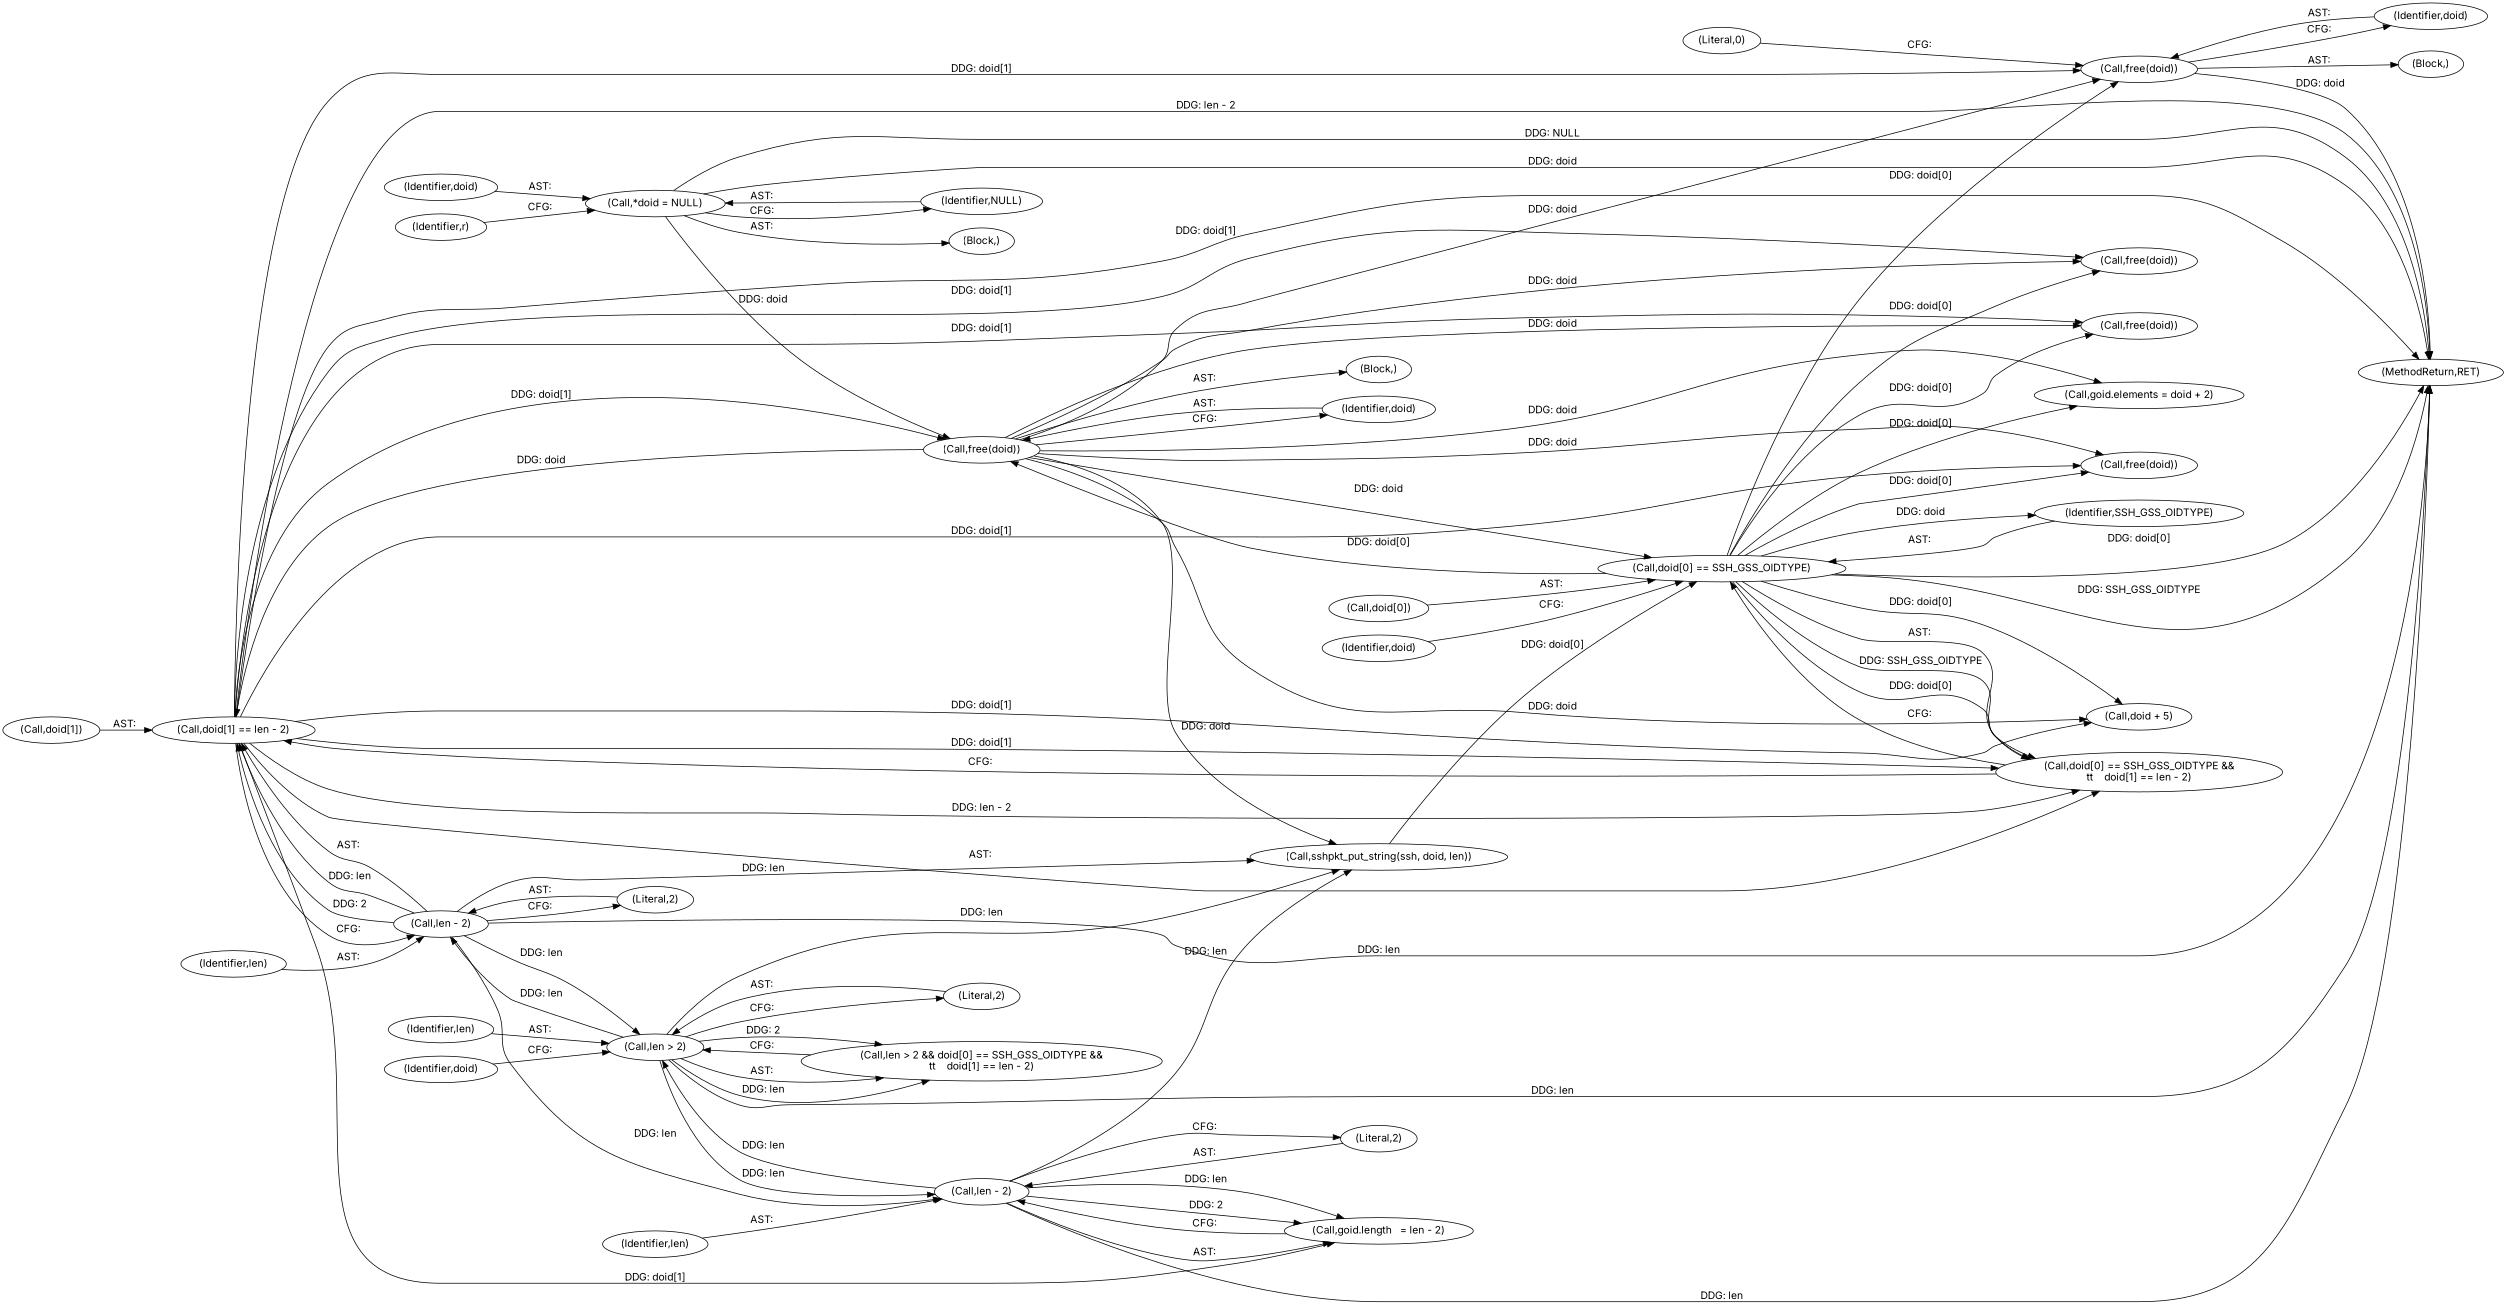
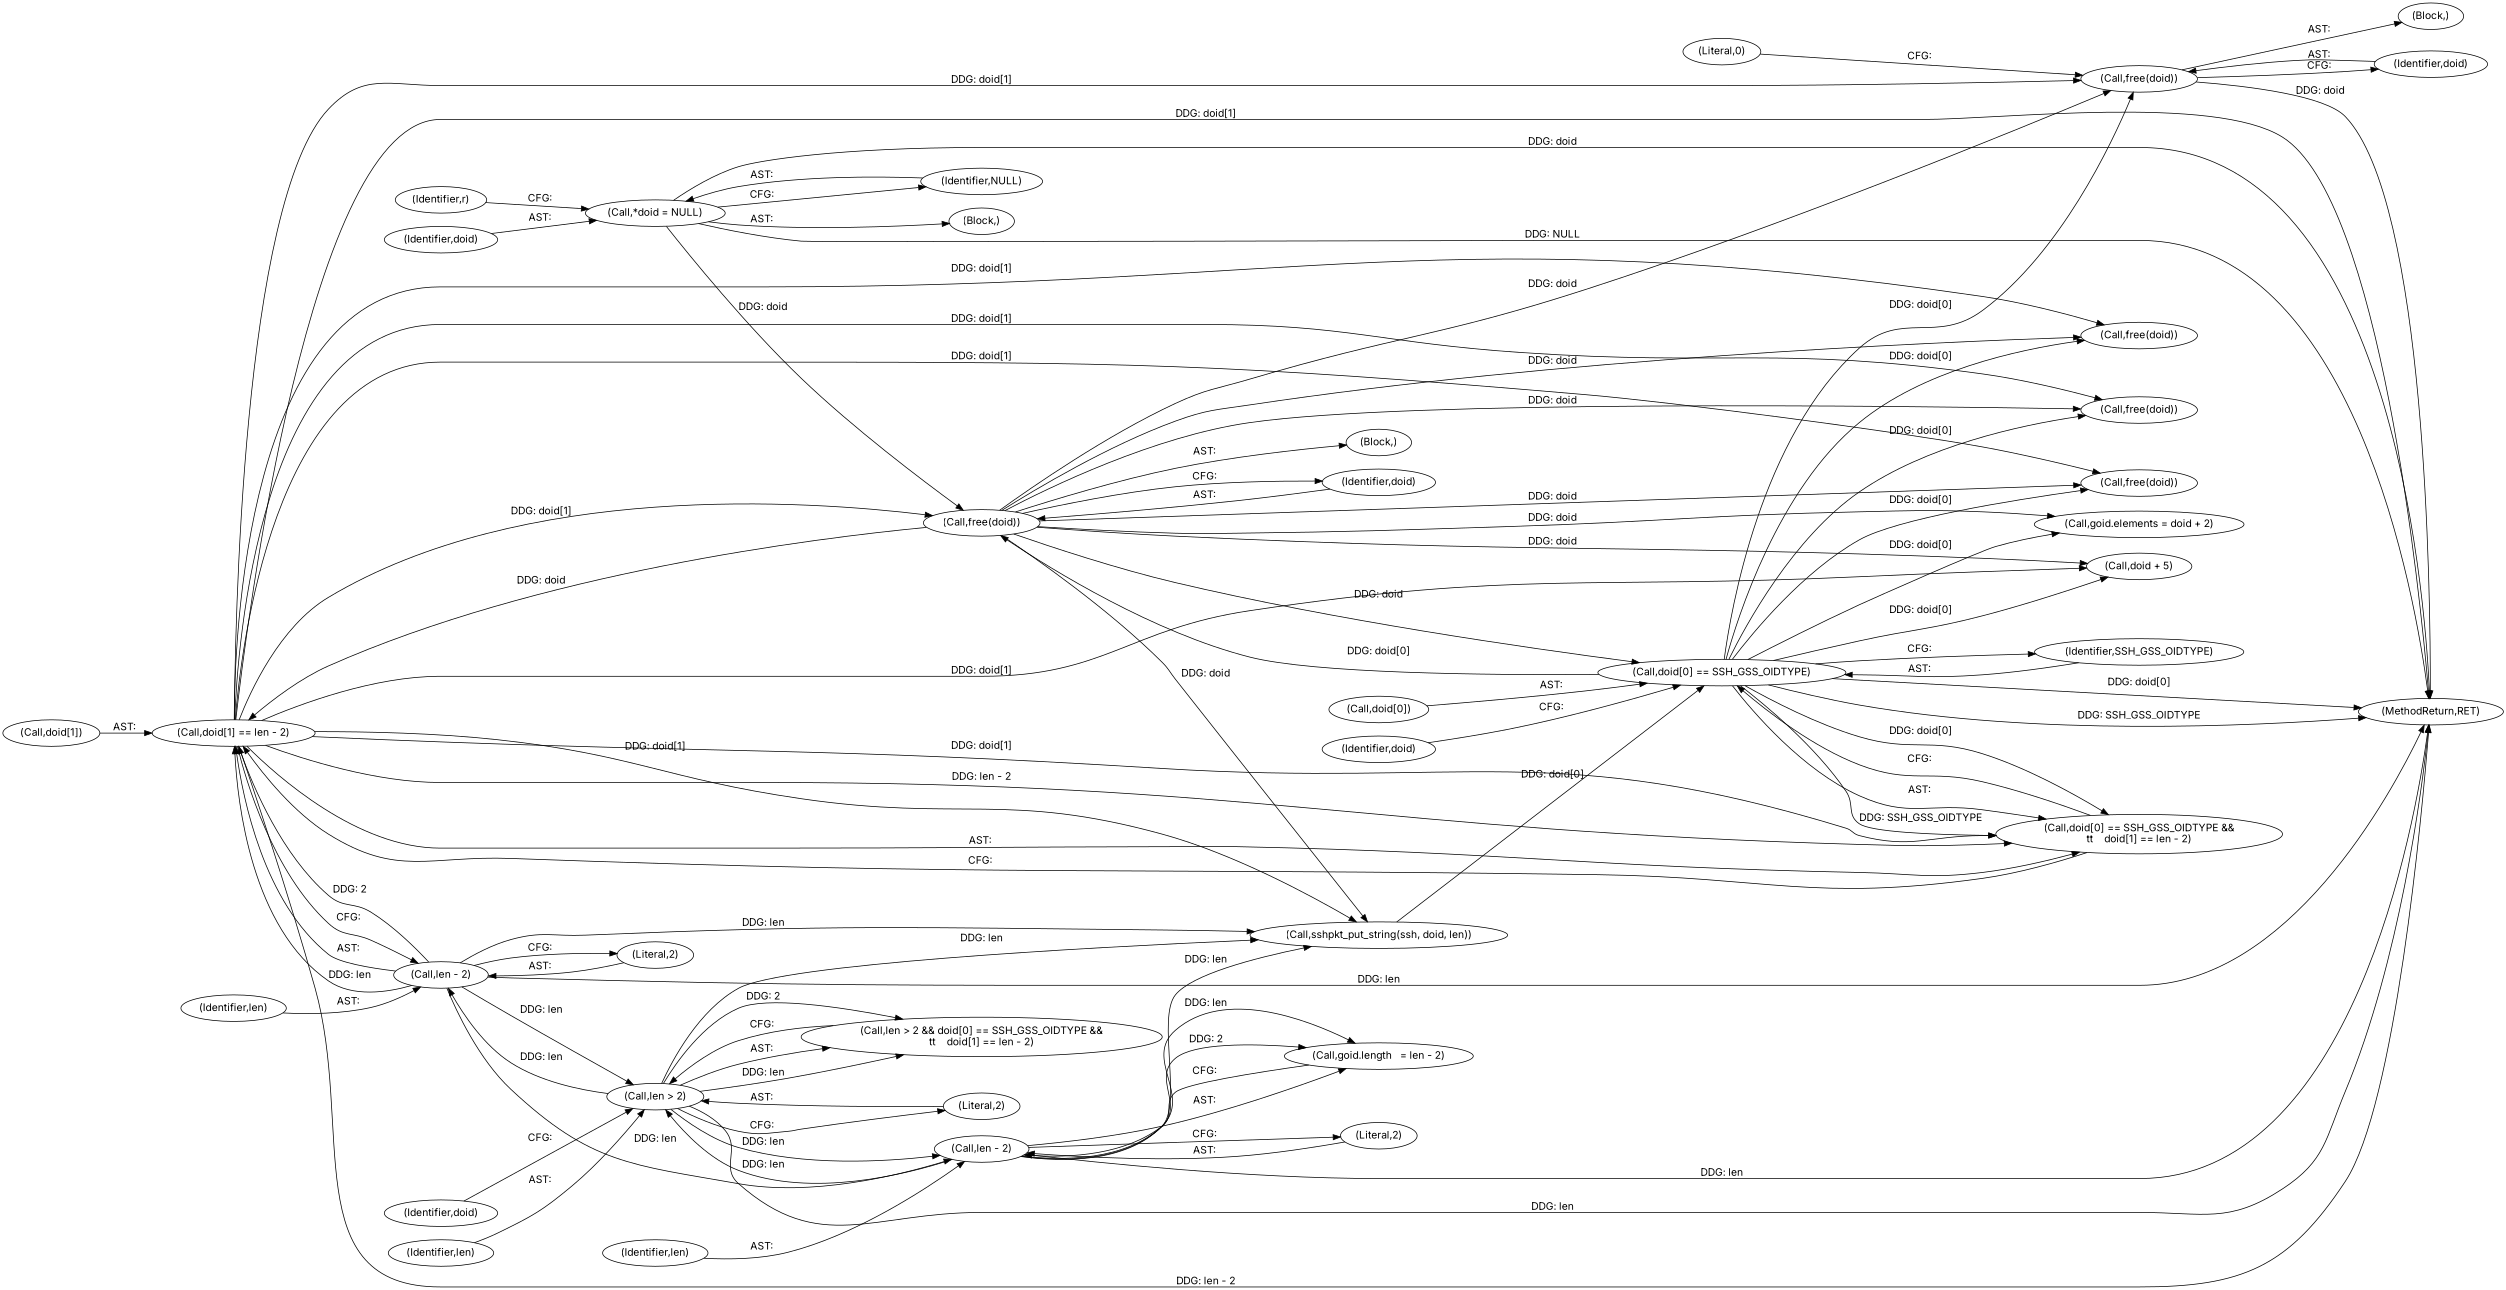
edge "(Call,doid[0] == SSH_GSS_OIDTYPE)" -> "(Identifier,SSH_GSS_OIDTYPE)": label "DDG: doid" -> "CFG: "
edge "(Call,doid[1] == len - 2)" -> "(Call,goid.length   = len - 2)": now "(Call,doid[1] == len - 2)" -> "(Call,sshpkt_put_string(ssh, doid, len))"
